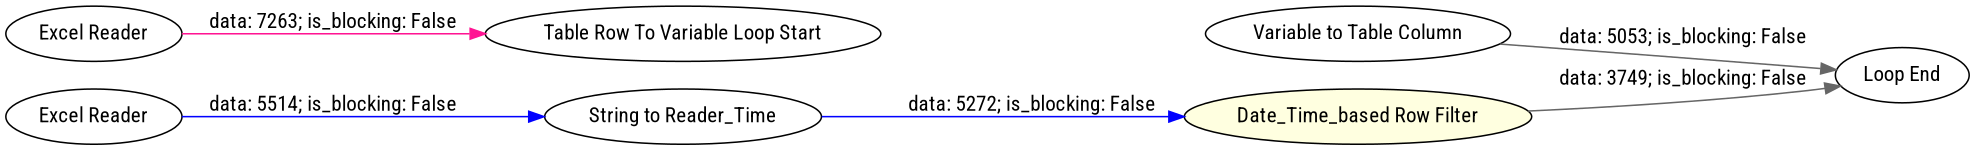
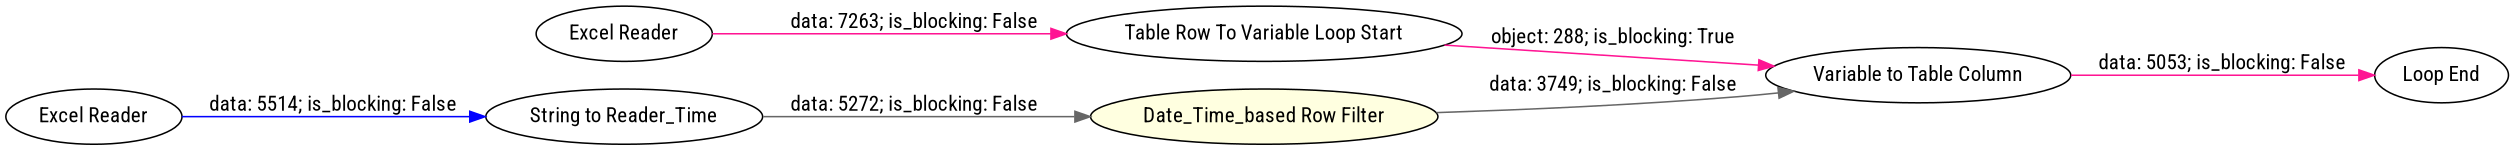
edge "Table Row To Variable Loop Start" -> "Variable to Table Column": added, label "object: 288; is_blocking: True"
edge "Variable to Table Column" -> "Loop End": color gray40 -> deeppink
edge "Date_Time_based Row Filter" -> "Loop End": now "Date_Time_based Row Filter" -> "Variable to Table Column"
edge "String to Reader_Time" -> "Date_Time_based Row Filter": color blue -> gray40
